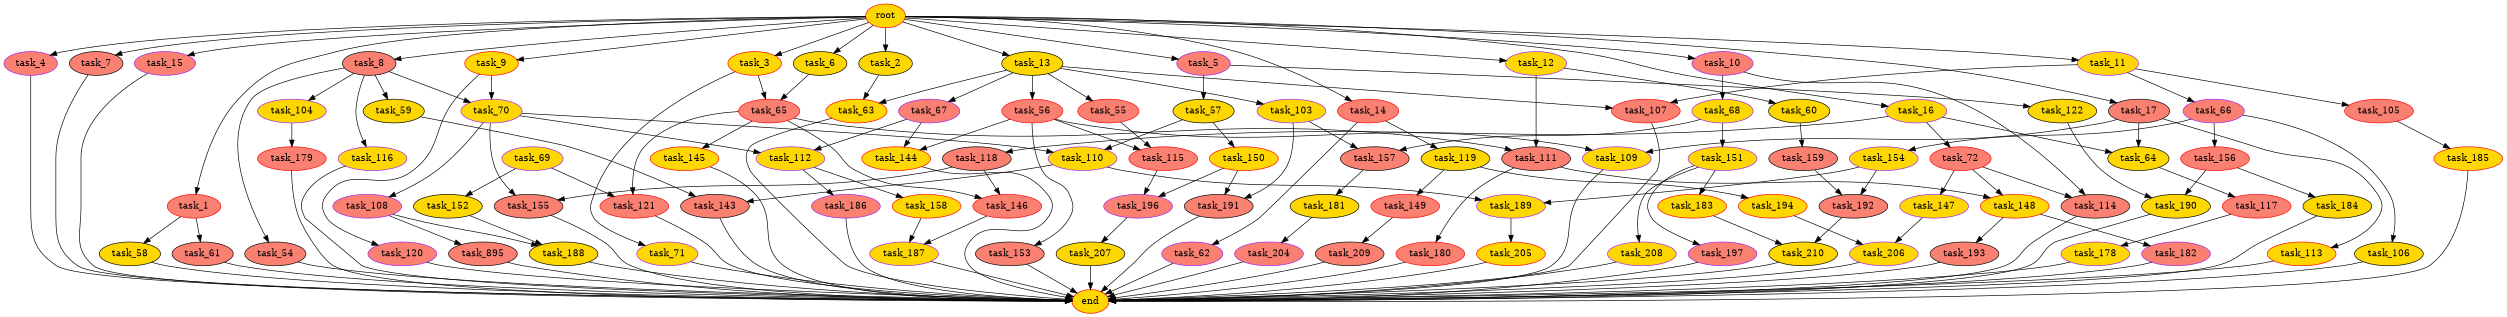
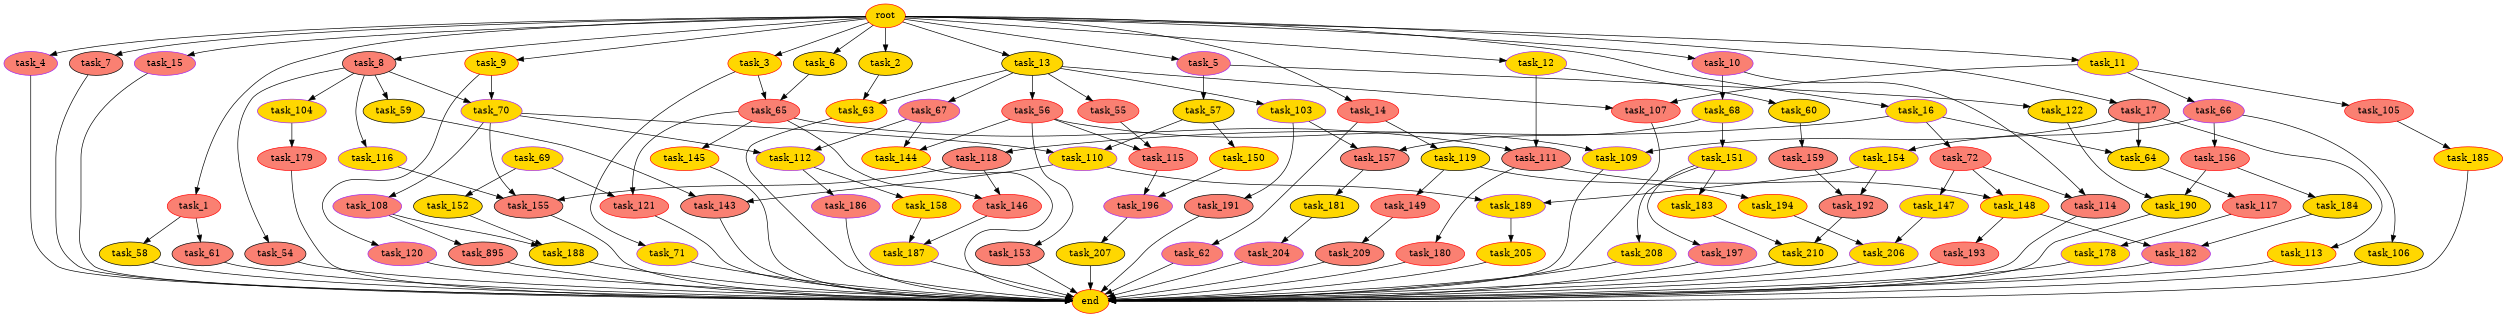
edge "task_150" -> "task_191": removed
node "task_193": color black -> red
edge "task_116" -> "end": now "task_116" -> "task_155"
edge "task_184" -> "end": now "task_184" -> "task_182"
